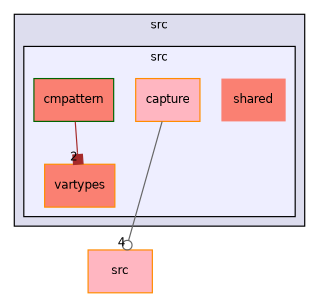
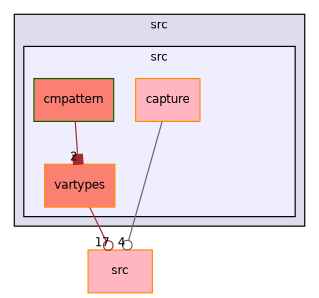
node "shared": removed
edge "vartypes" -> "src": added
